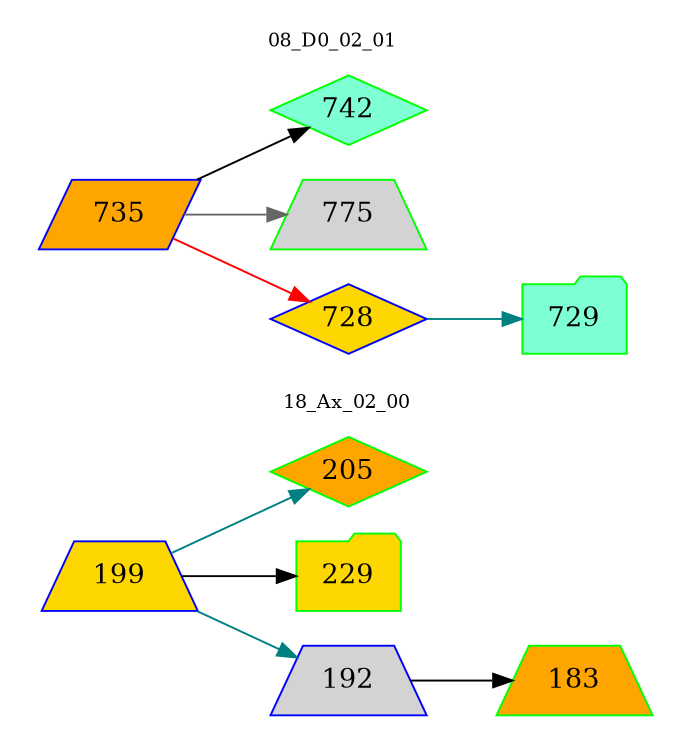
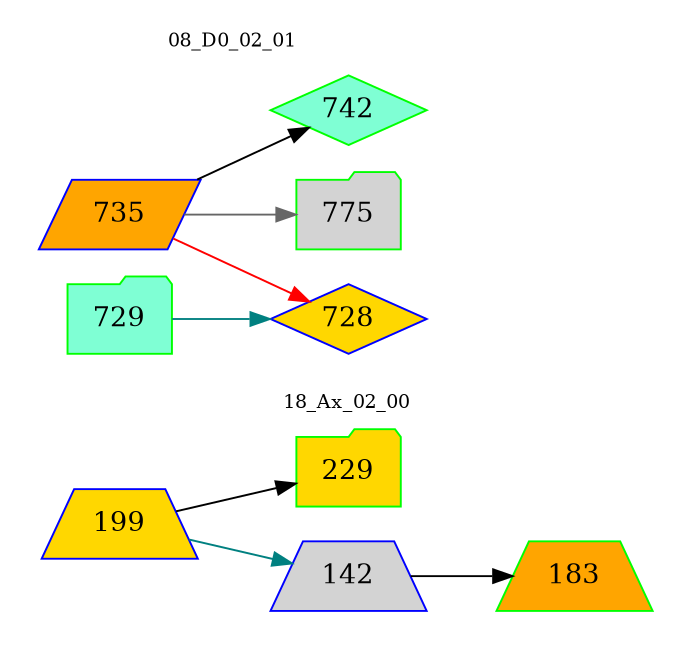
node "775": shape trapezium -> folder
edge "728" -> "729": reversed
node "205": removed
node "192": label "192" -> "142"
